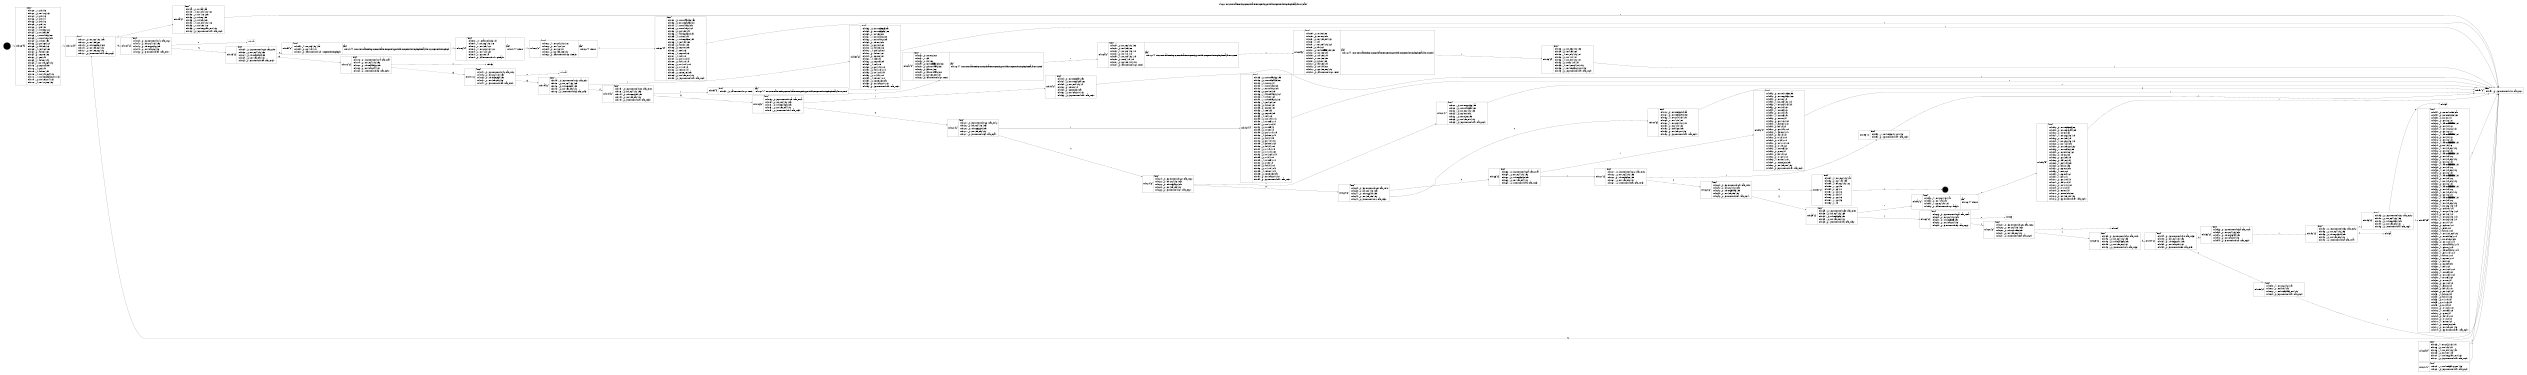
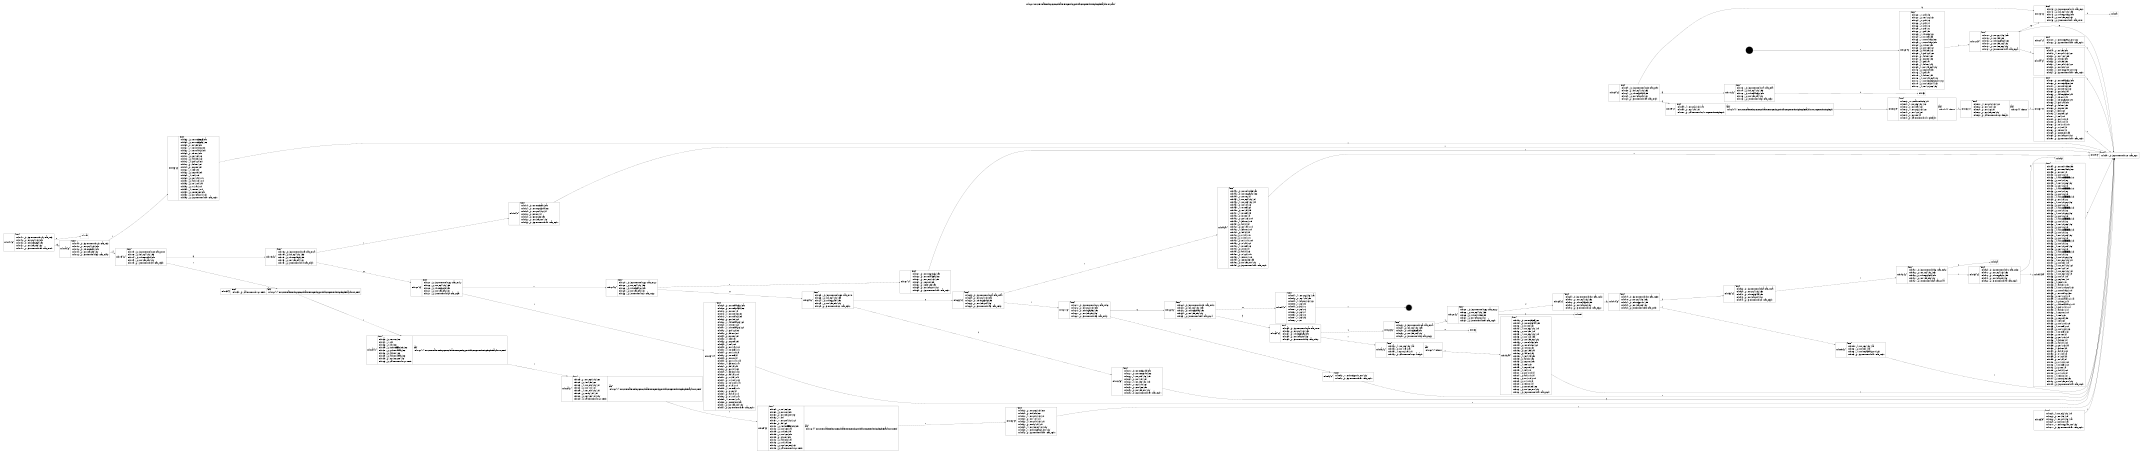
edge "0x40173d [28]" -> "0x401759 [28]": reversed
edge "0x401775 [28]" -> "0x401791 [28]": removed, label "15"
